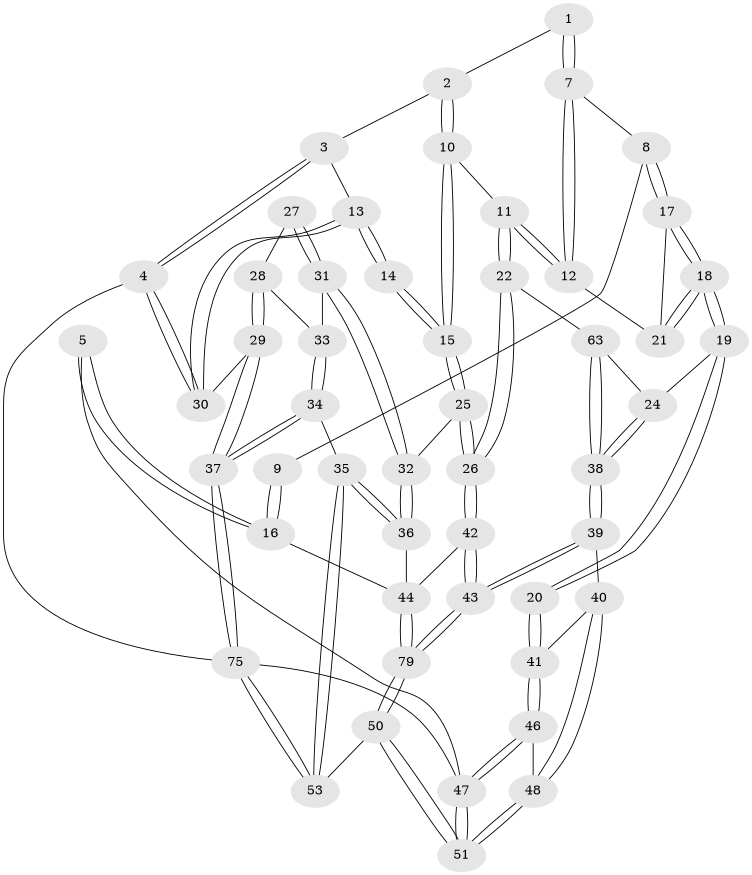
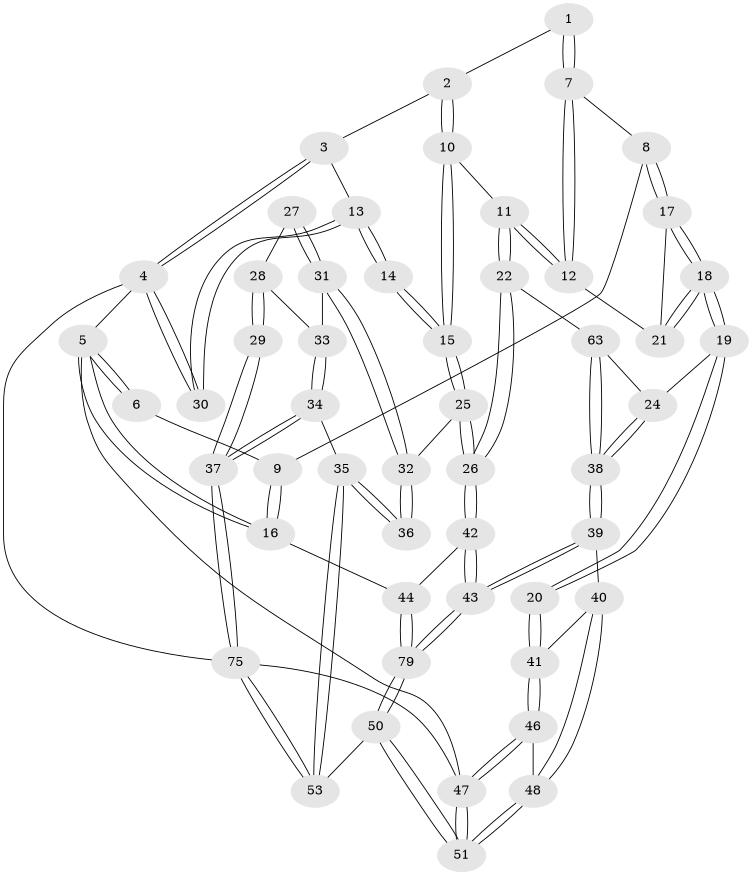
edge "4" -- "5": added
edge "29" -- "30": removed
node "6": added
edge "36" -- "44": removed
